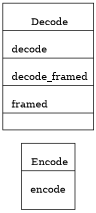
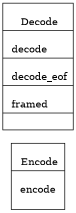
node "Decode": text "decode_framed" -> "decode_eof"
